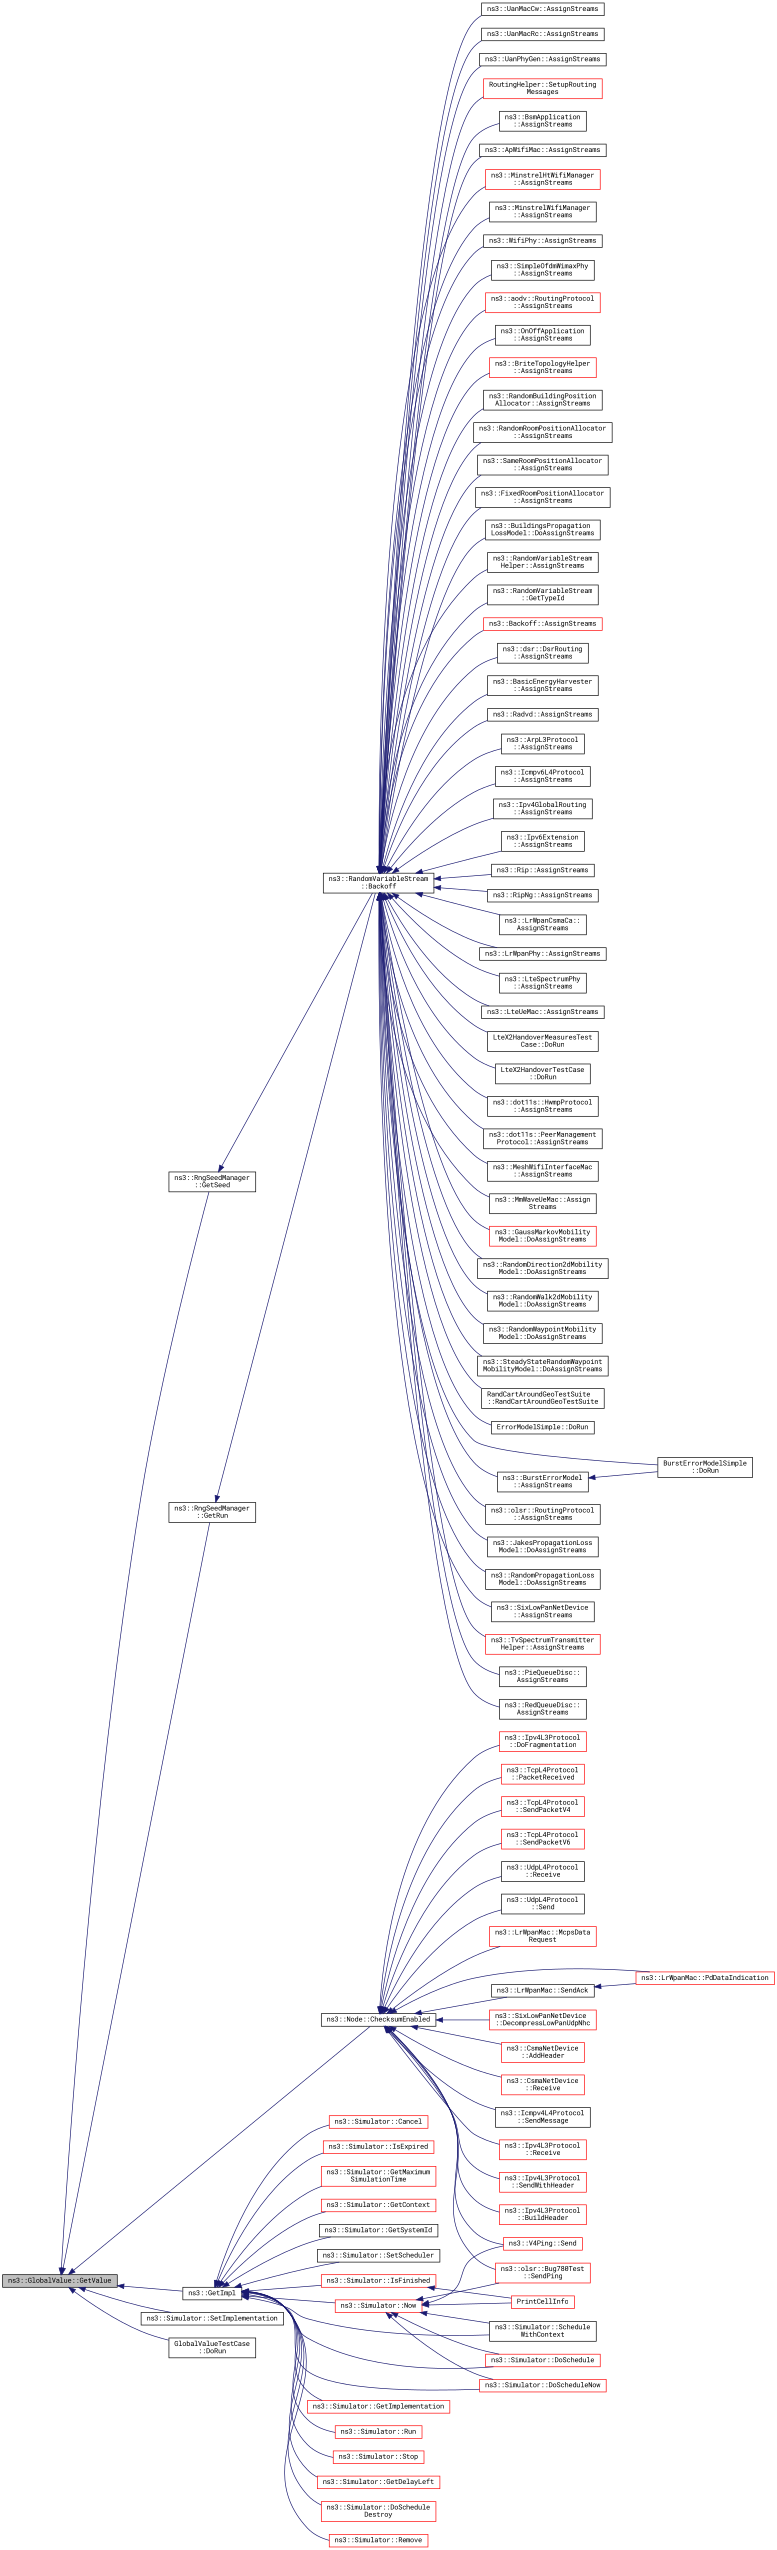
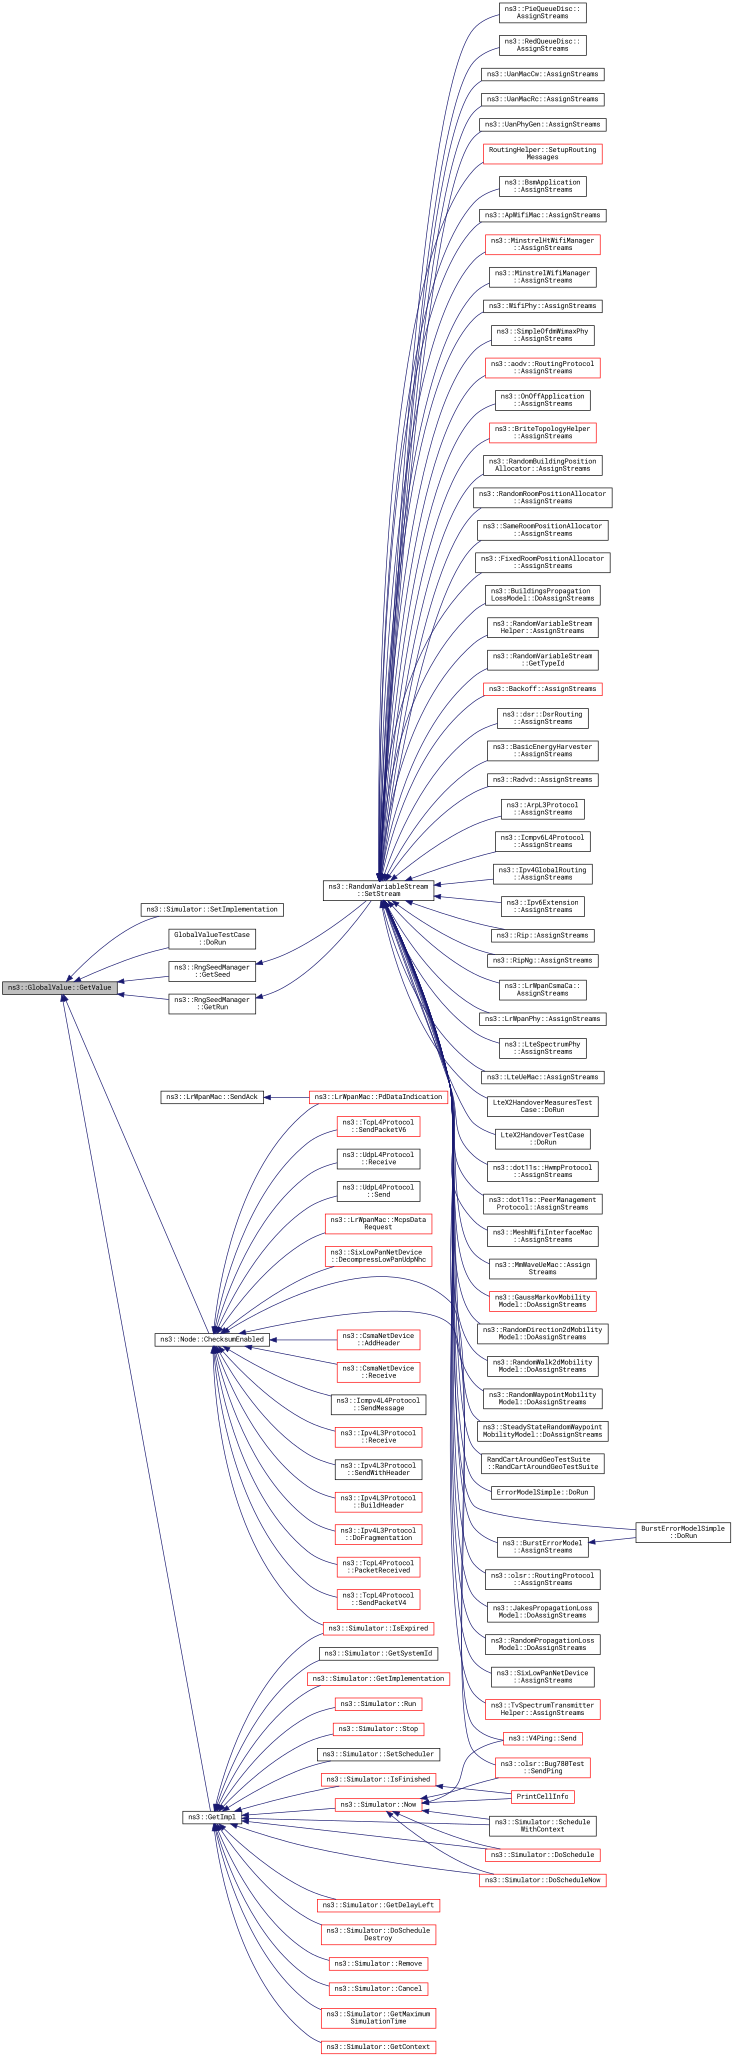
node "ns3::RandomVariableStream ::Backoff": label "ns3::RandomVariableStream ::Backoff" -> "ns3::RandomVariableStream ::SetStream"
edge "ns3::LrWpanMac::SendAck" -> "ns3::Node::ChecksumEnabled": now "ns3::Simulator::IsExpired" -> "ns3::Node::ChecksumEnabled"
node "ns3::Ipv4L3Protocol ::SendWithHeader": color red -> black
